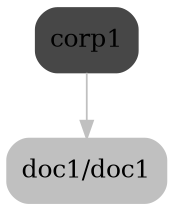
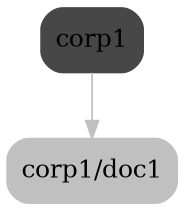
node "doc1/doc1": label "doc1/doc1" -> "corp1/doc1"
